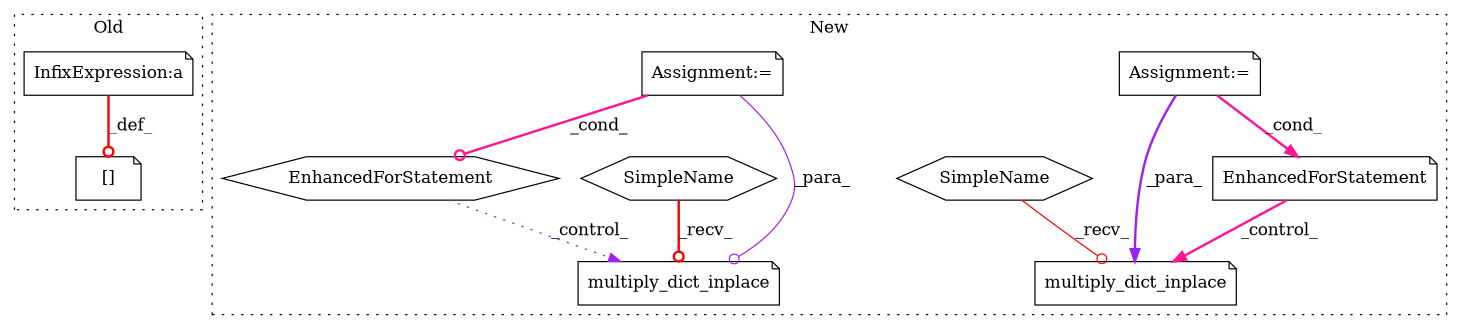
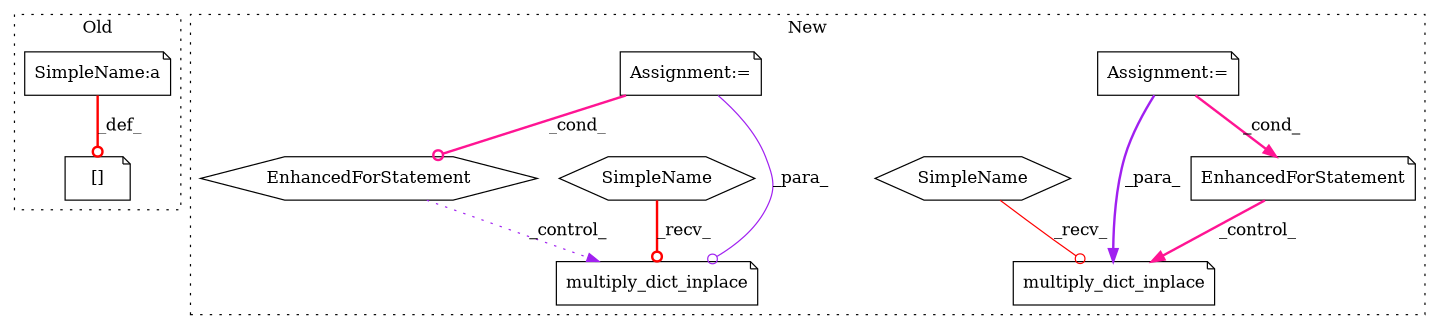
node "InfixExpression:a": label "InfixExpression:a" -> "SimpleName:a"
